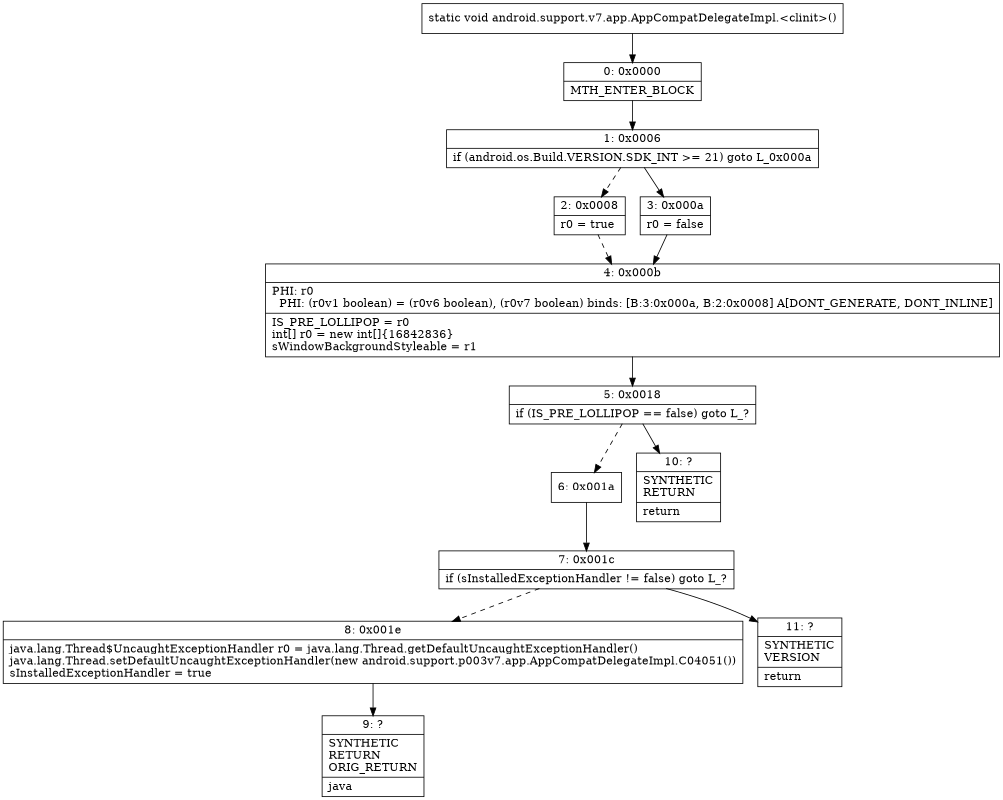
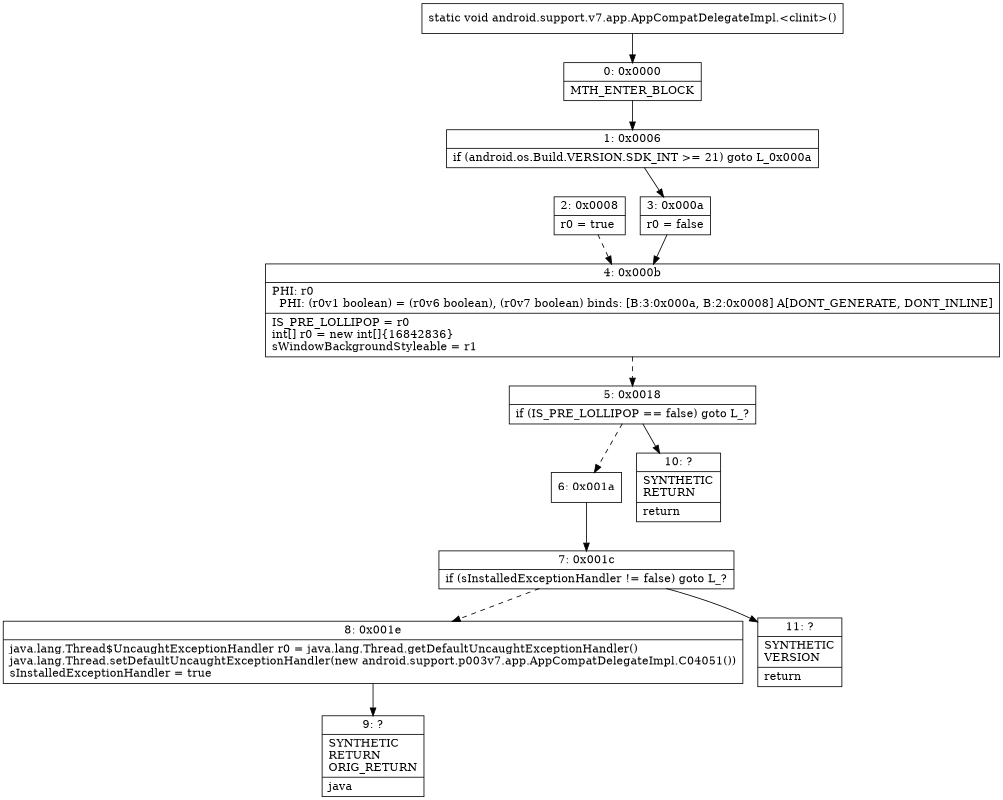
edge "1: 0x0006" -> "2: 0x0008": removed
edge "4: 0x000b" -> "5: 0x0018": style solid -> dashed
